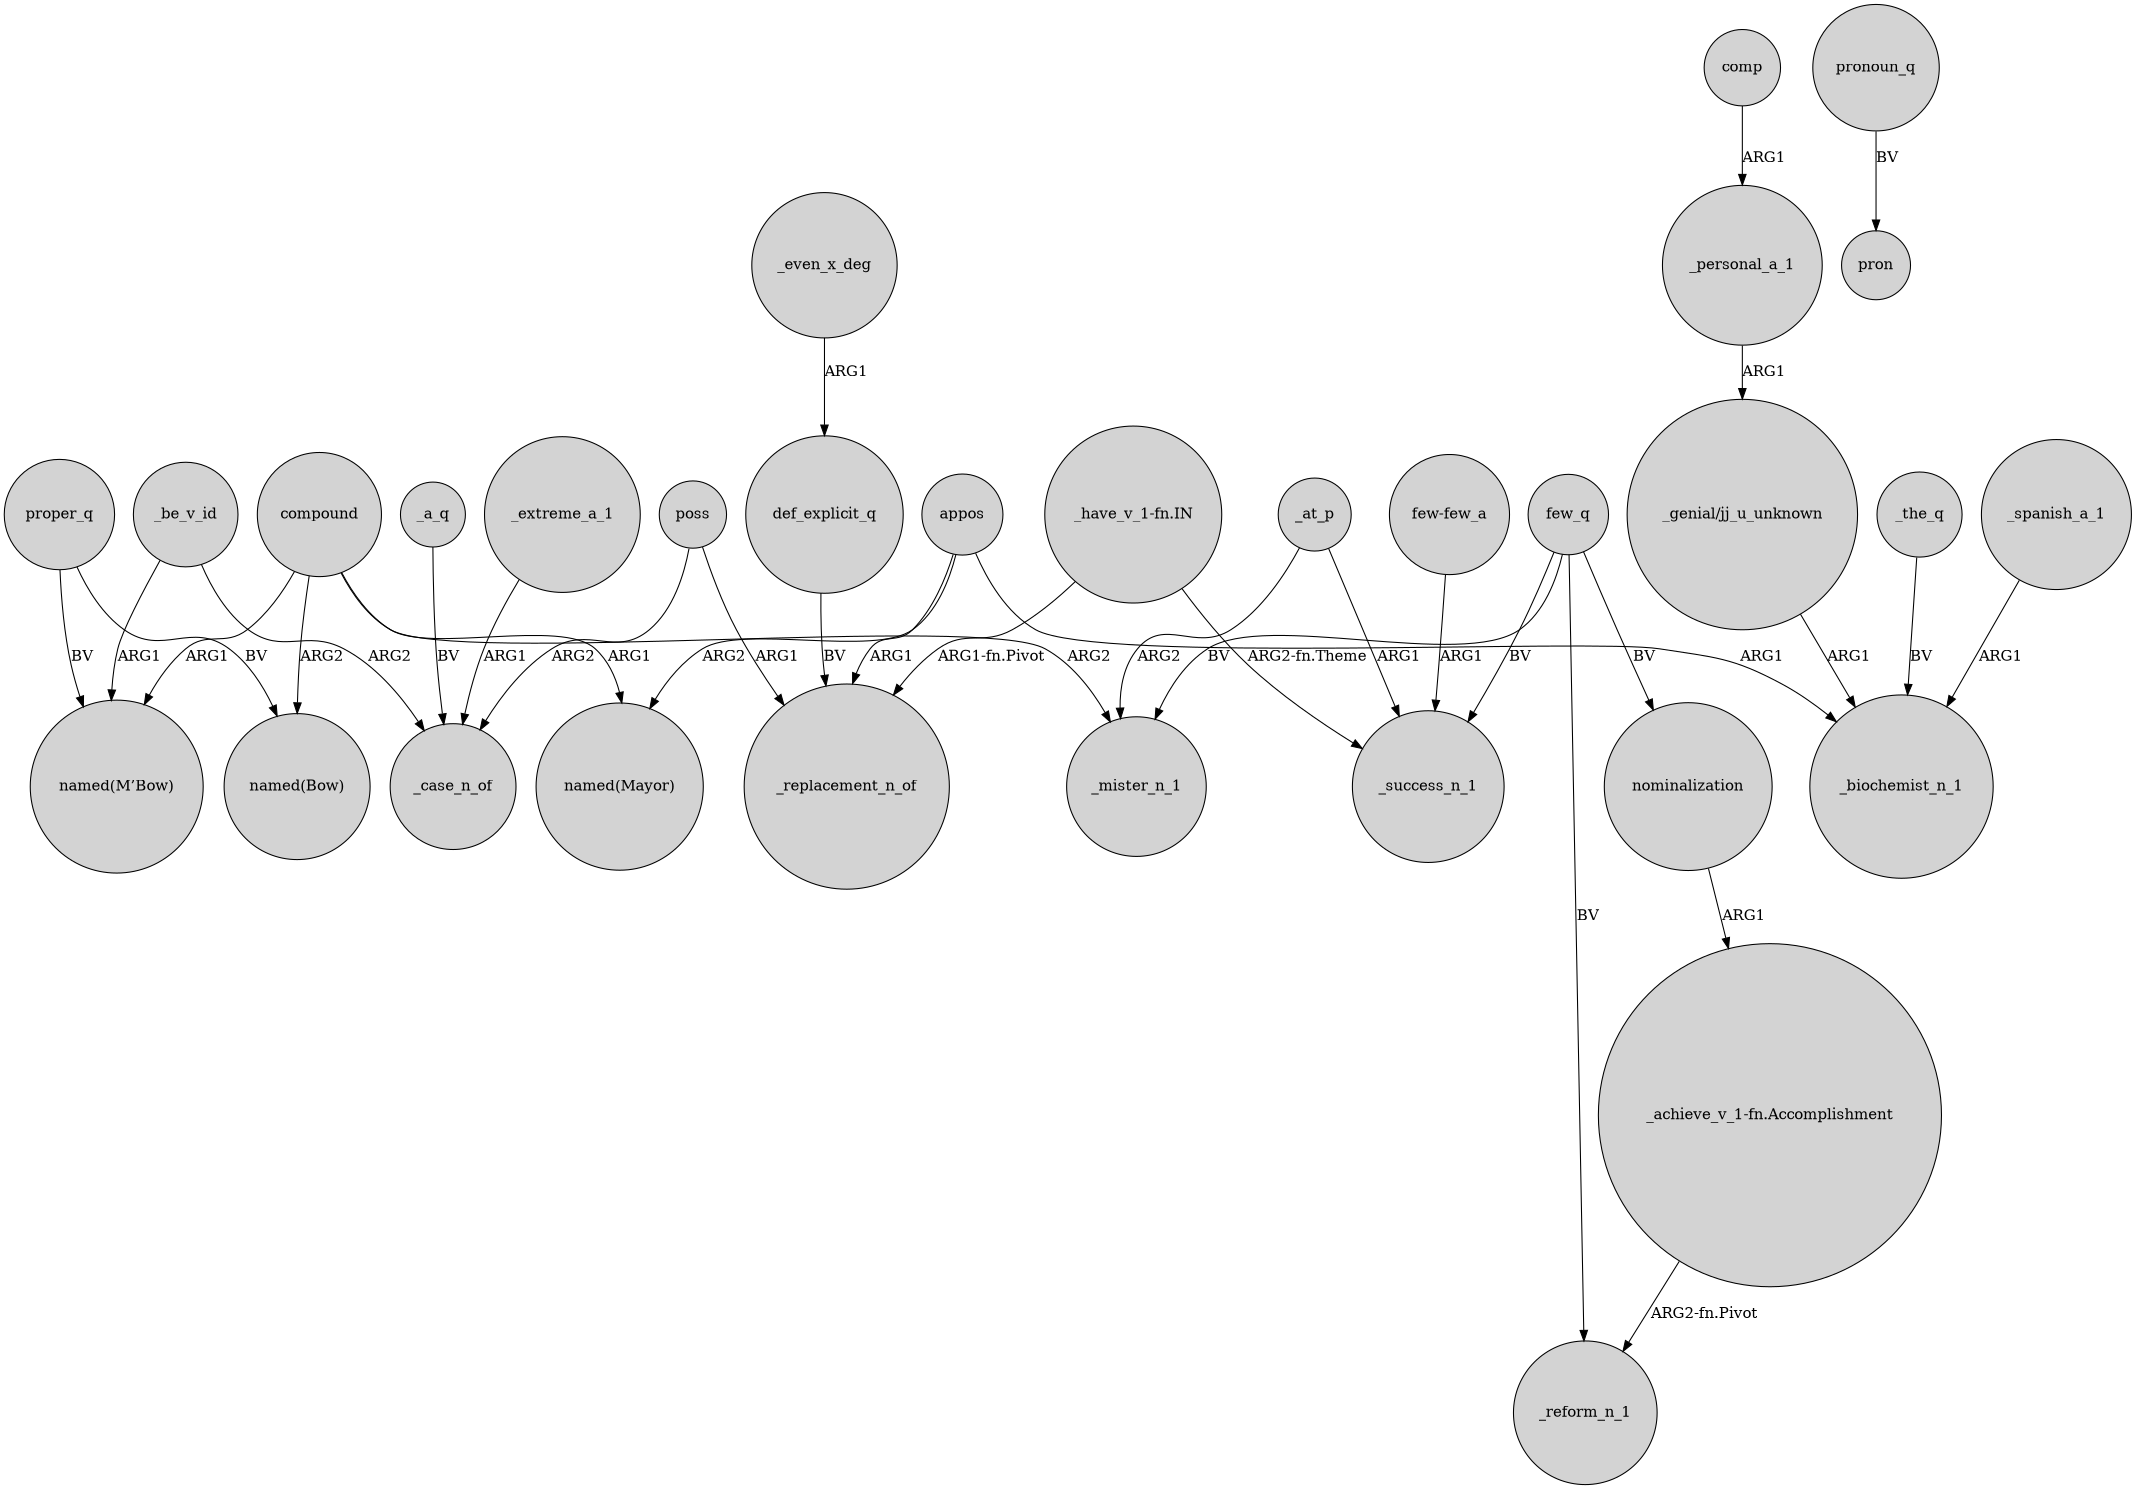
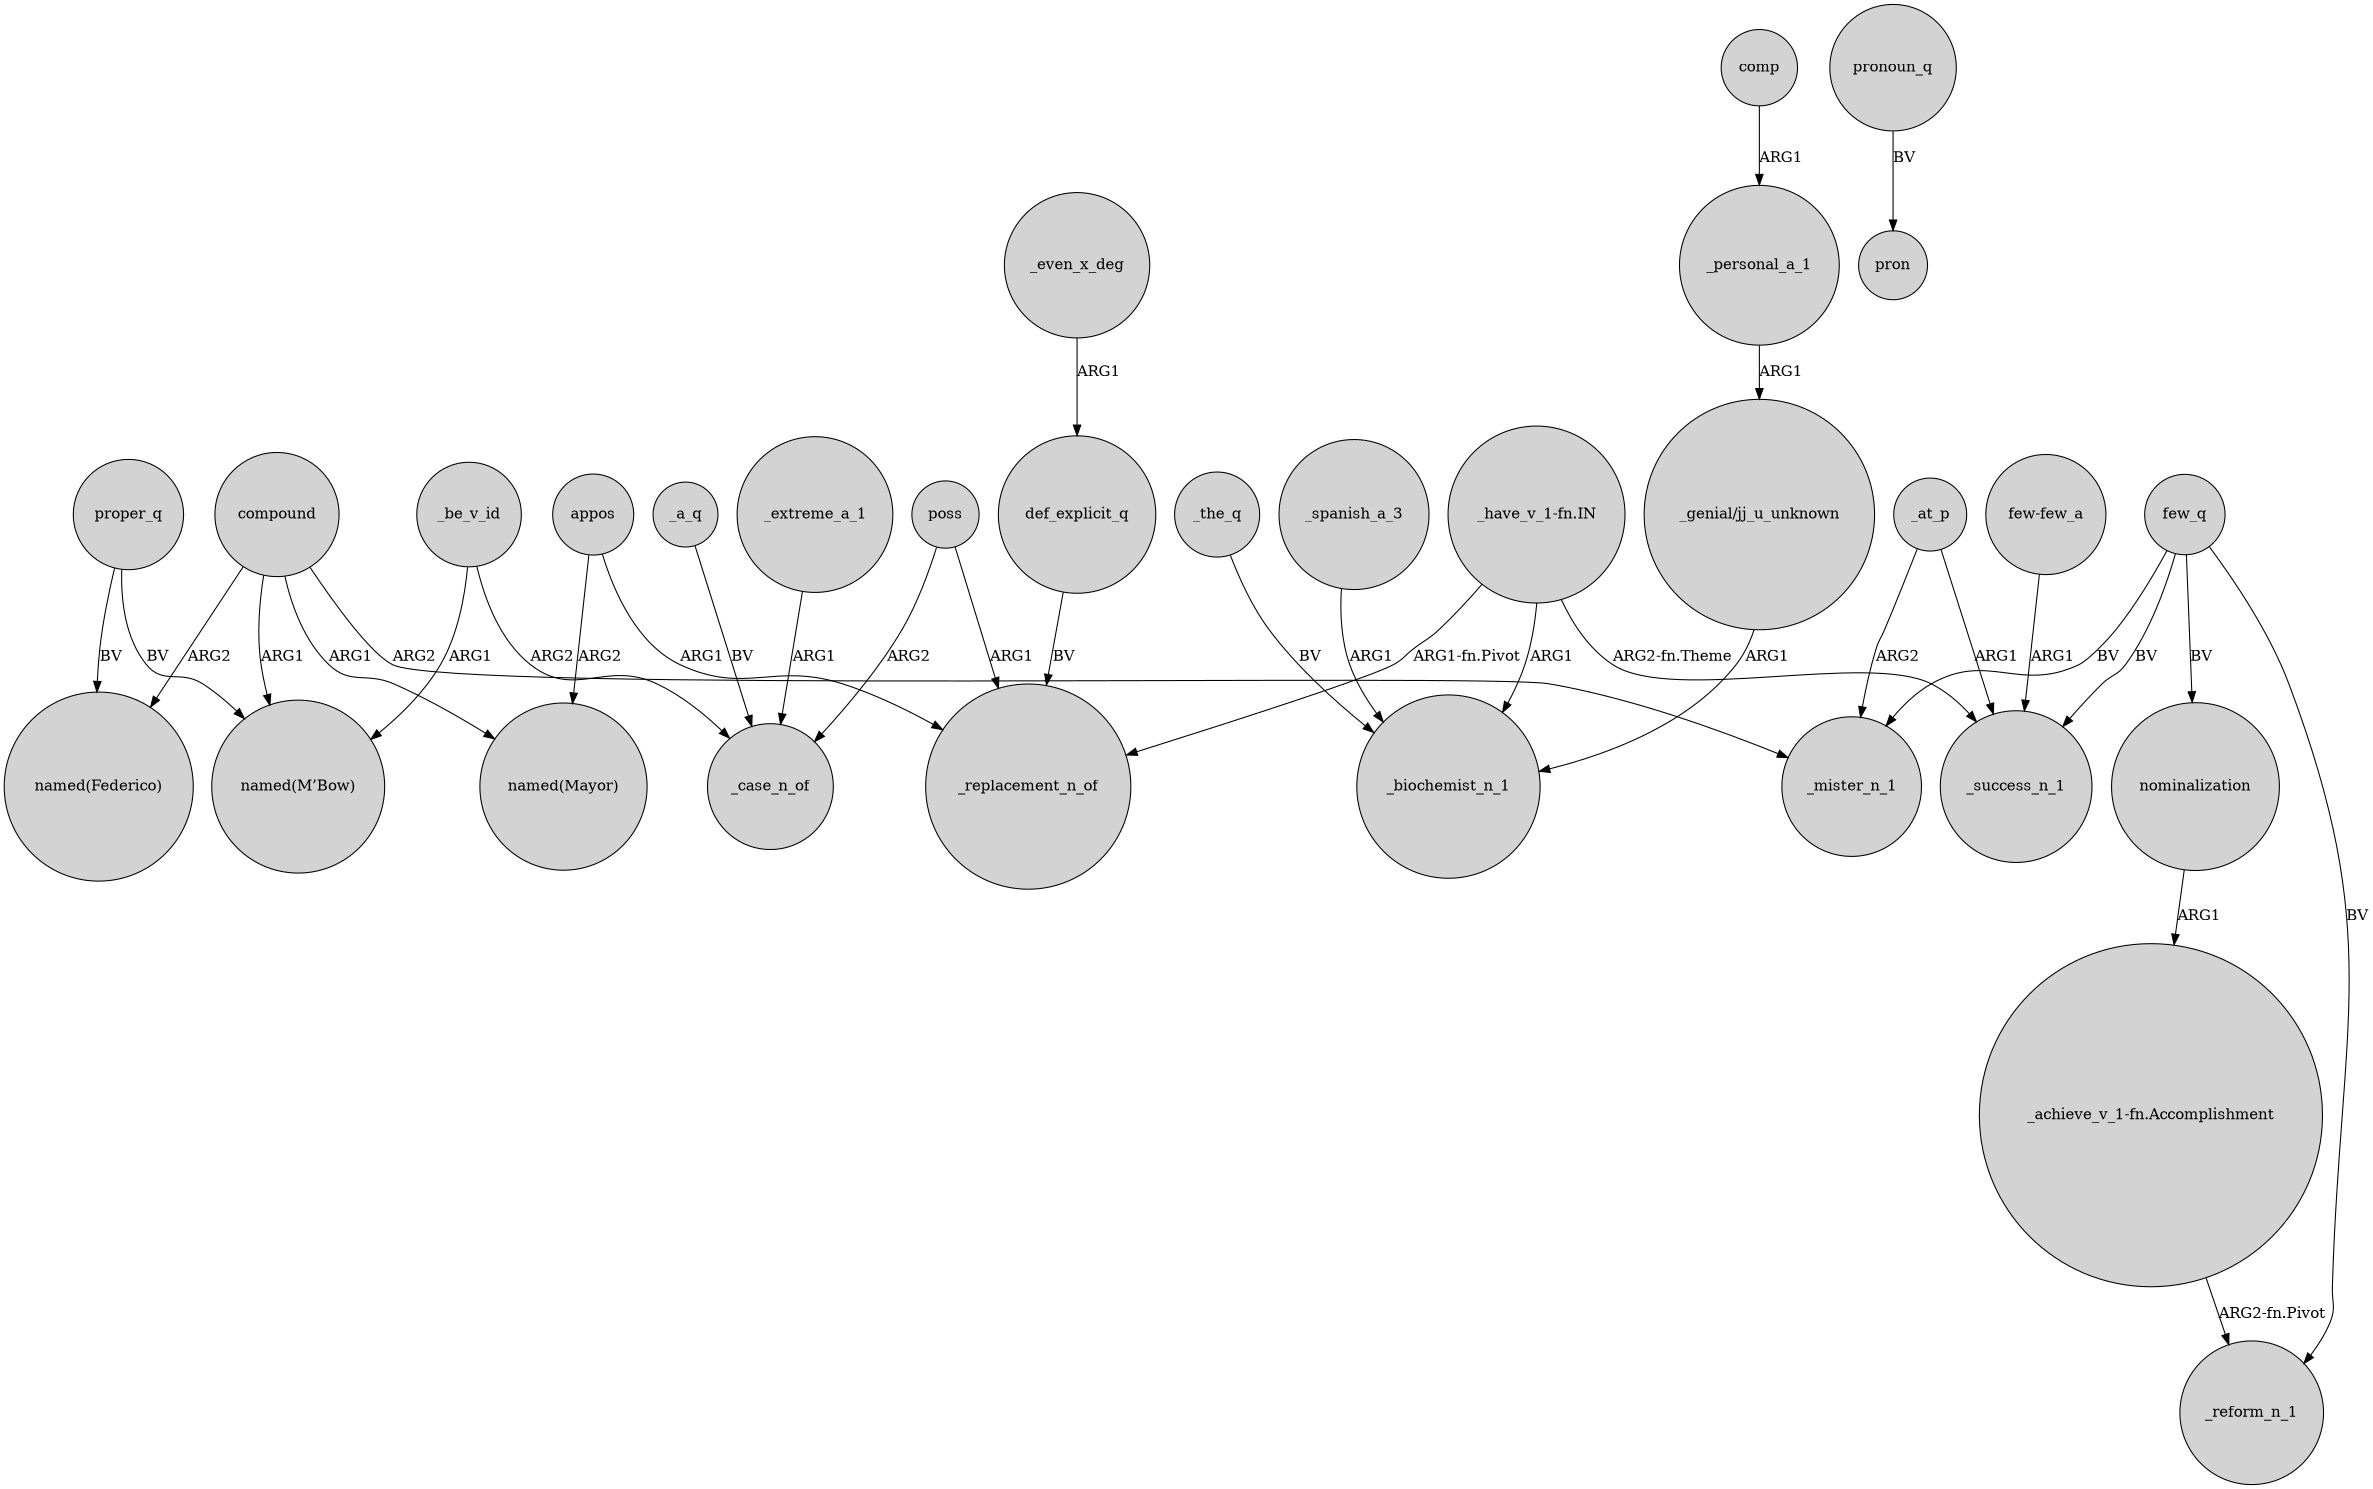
node "_spanish_a_1": label "_spanish_a_1" -> "_spanish_a_3"
edge "appos" -> "_biochemist_n_1": now "_have_v_1-fn.IN" -> "_biochemist_n_1"
node "named(Bow)": label "named(Bow)" -> "named(Federico)"
